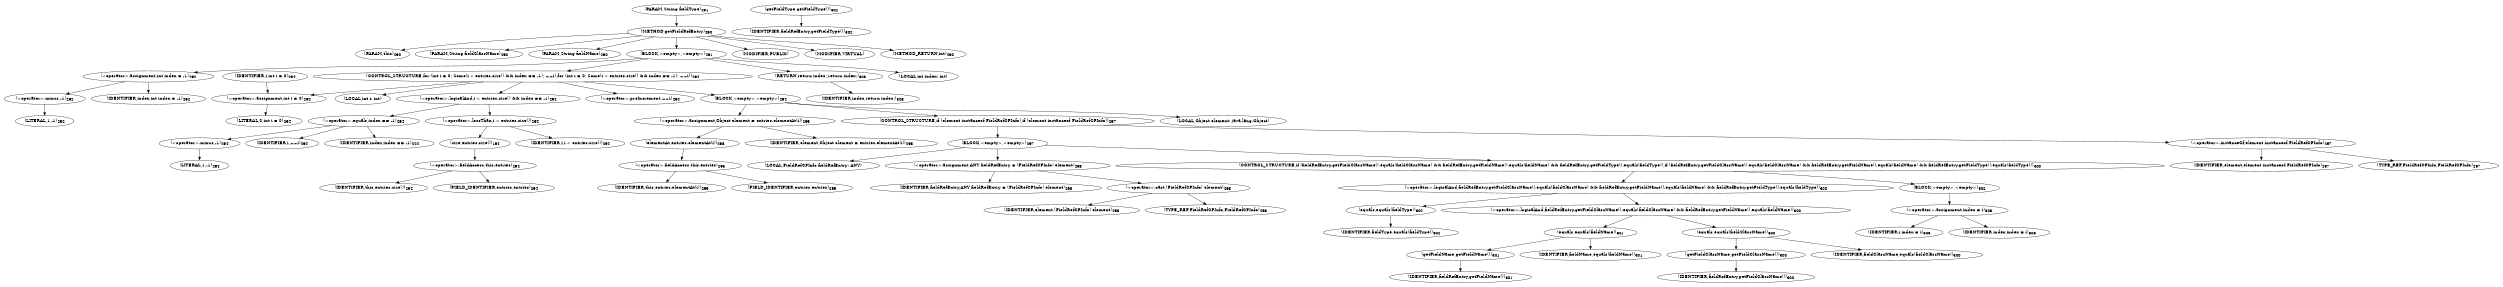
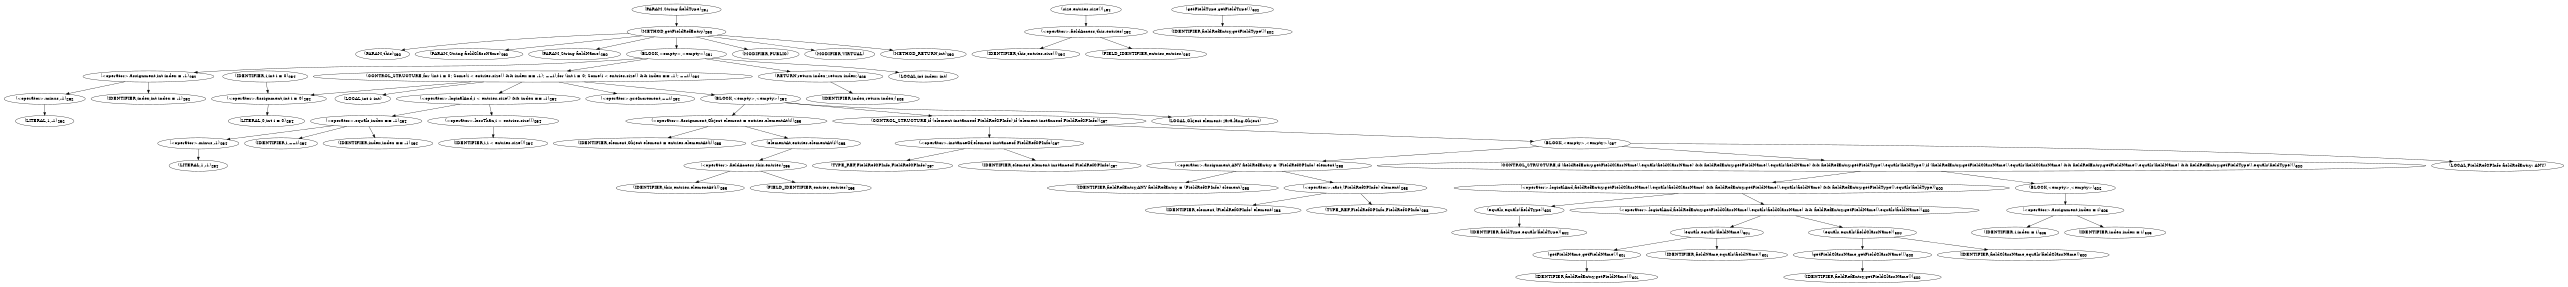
edge "(<operator>.lessThan,i < entries.size())" -> "(size,entries.size())": removed
node "(IDENTIFIER,index,index == -1)": text "224" -> "294"
